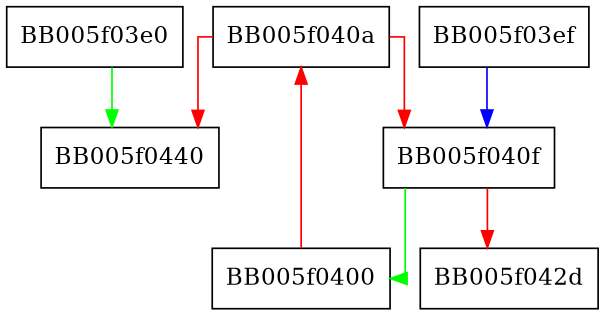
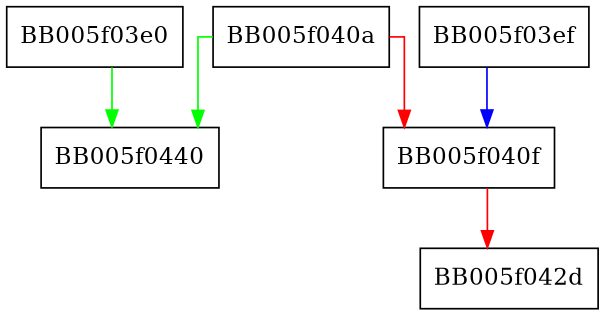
edge "BB005f040a" -> "BB005f0440": color red -> green
node "BB005f0400": removed
